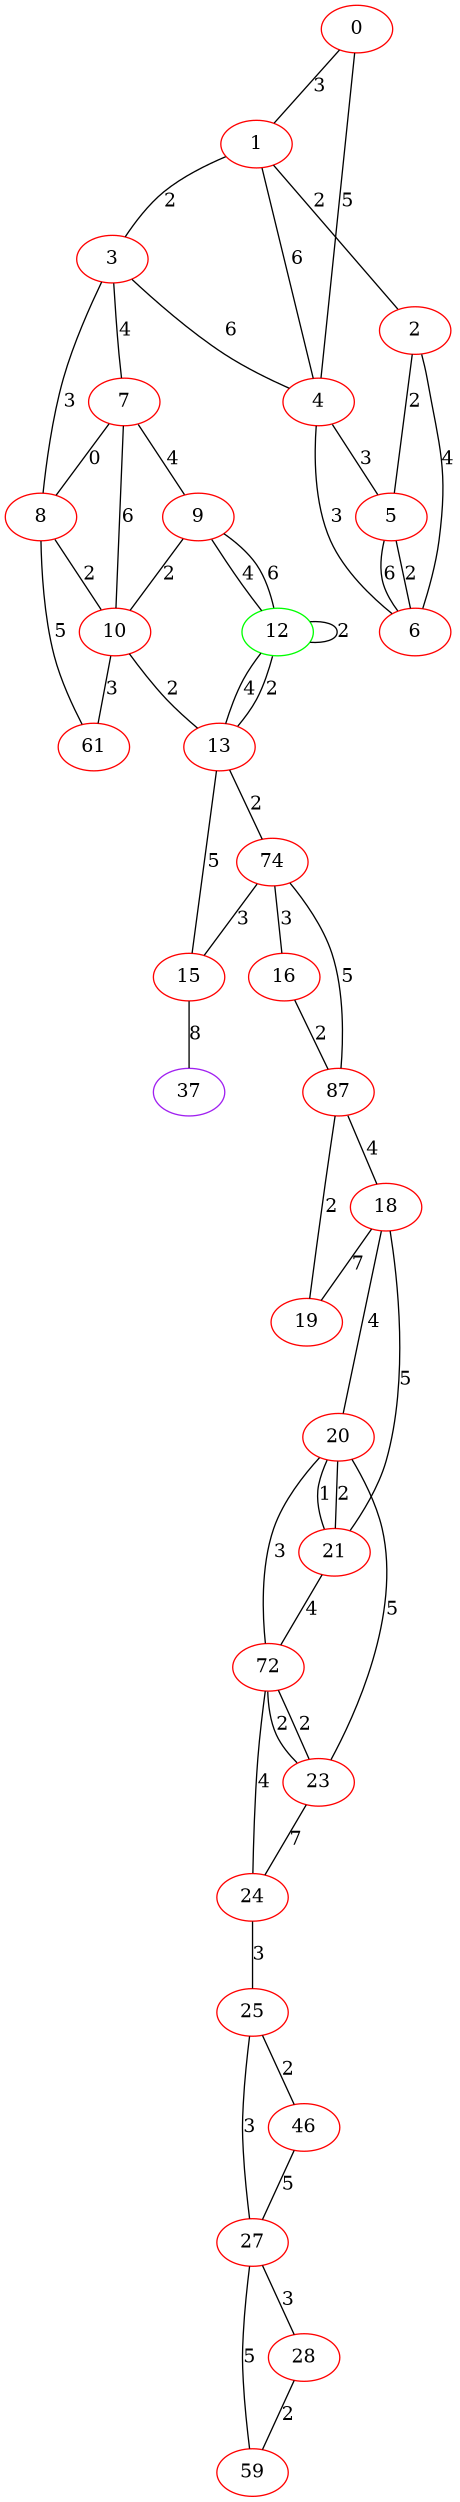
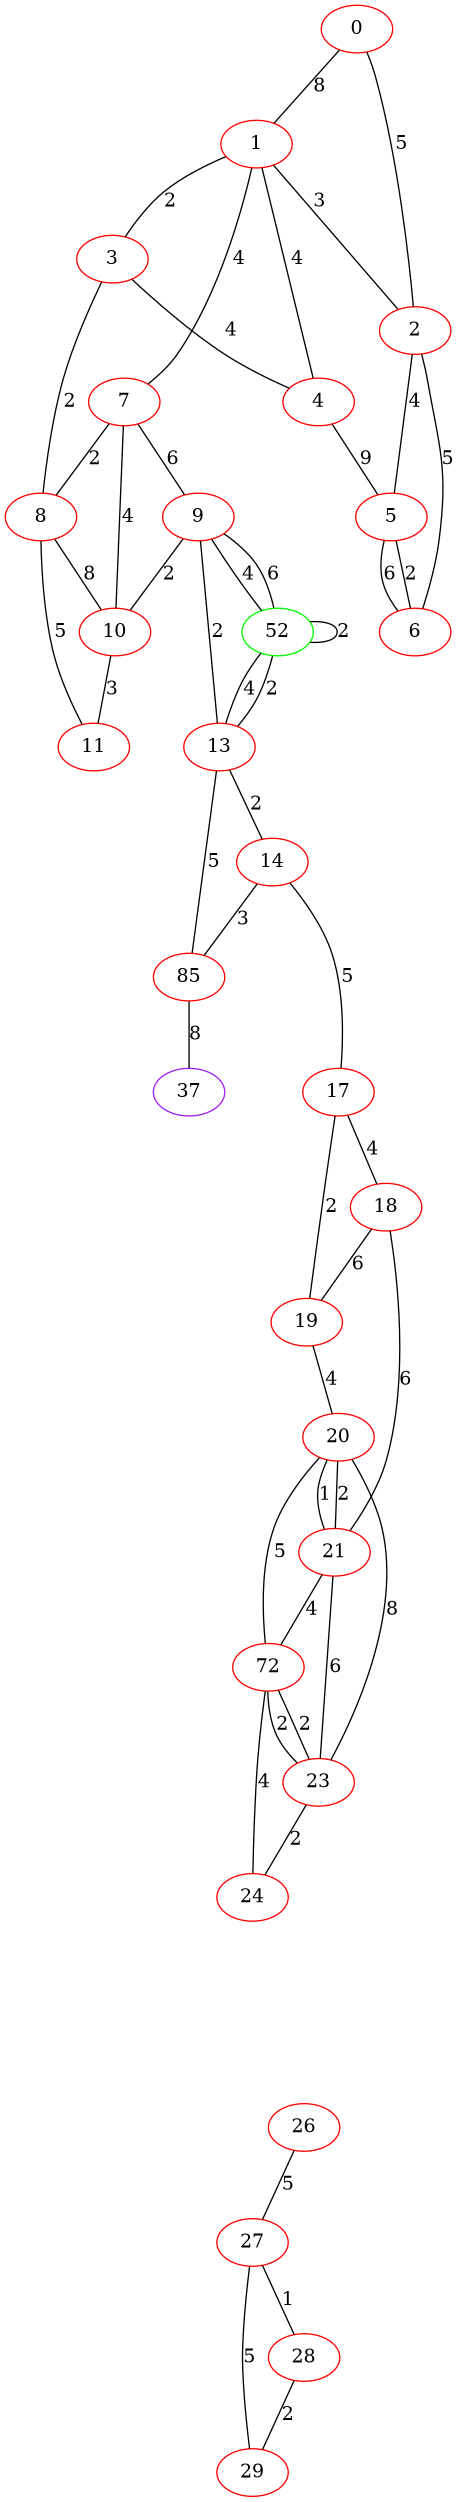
edge "0" -- "1": label "3" -> "8"
edge "1" -- "2": label "2" -> "3"
edge "0" -- "4": now "0" -- "2"
edge "1" -- "4": label "6" -> "4"
edge "3" -- "7": now "1" -- "7"
edge "3" -- "4": label "6" -> "4"
edge "3" -- "8": label "3" -> "2"
edge "2" -- "5": label "2" -> "4"
edge "7" -- "8": label "0" -> "2"
edge "7" -- "9": label "4" -> "6"
edge "4" -- "5": label "3" -> "9"
edge "2" -- "6": label "4" -> "5"
edge "7" -- "10": label "6" -> "4"
edge "4" -- "6": removed, label "3"
edge "8" -- "10": label "2" -> "8"
node "12": label "12" -> "52"
edge "10" -- "13": now "9" -- "13"
node "61": label "61" -> "11"
node "74": label "74" -> "14"
node "15": label "15" -> "85"
node "16": removed
node "87": label "87" -> "17"
edge "18" -- "19": label "7" -> "6"
edge "18" -- "20": now "19" -- "20"
edge "18" -- "21": label "5" -> "6"
edge "20" -- "72": label "3" -> "5"
edge "20" -- "23": label "5" -> "8"
edge "21" -- "23": added, label "6"
edge "23" -- "24": label "7" -> "2"
node "25": removed
node "46": label "46" -> "26"
edge "27" -- "28": label "3" -> "1"
node "59": label "59" -> "29"
